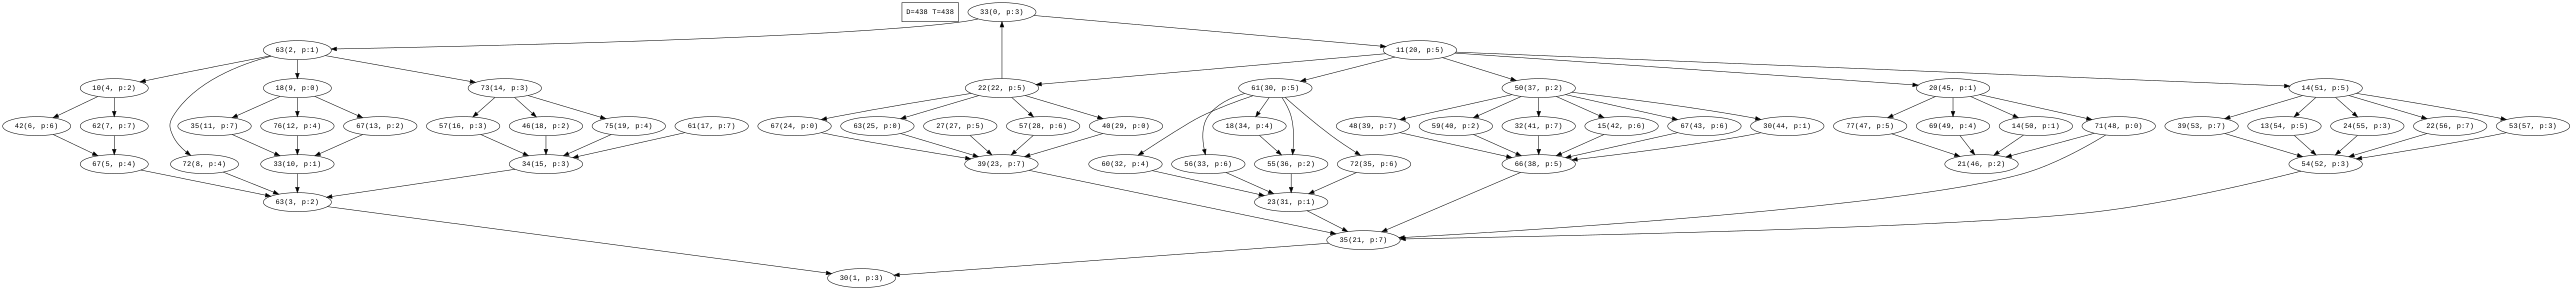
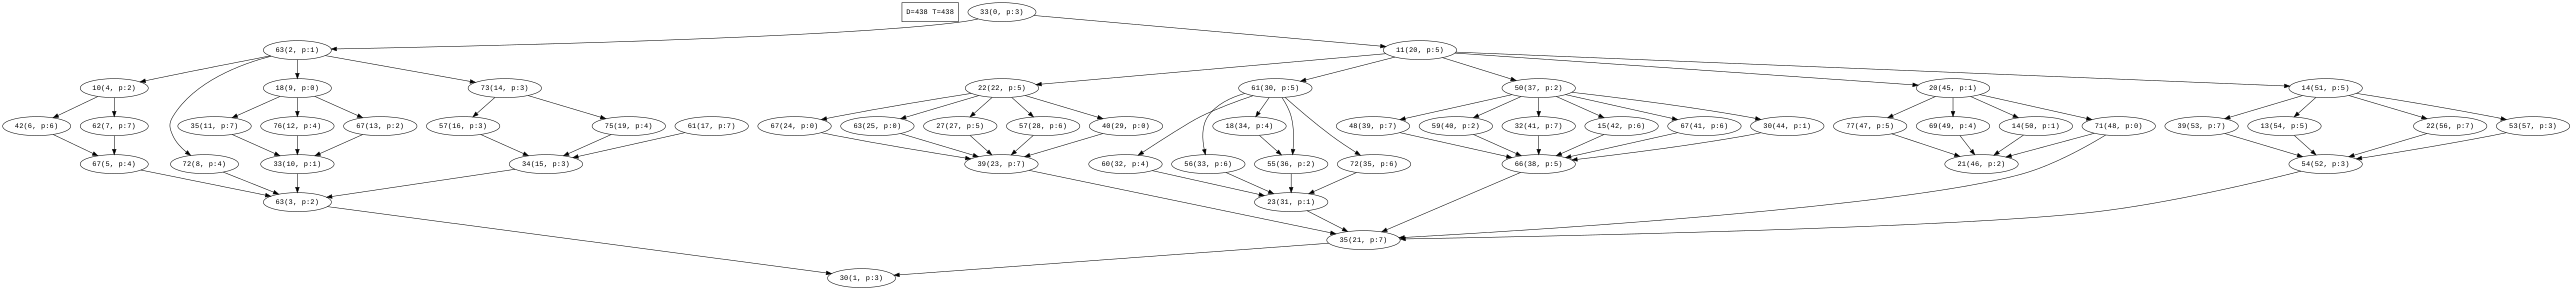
edge "22(22, p:5)" -> "33(0, p:3)": now "22(22, p:5)" -> "27(27, p:5)"
node "46(18, p:2)": removed
node "67(43, p:6)": label "67(43, p:6)" -> "67(41, p:6)"
node "24(55, p:3)": removed
